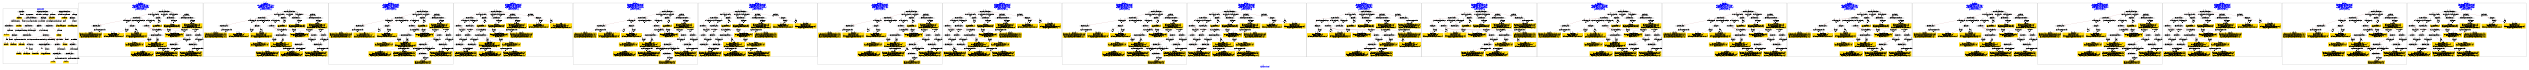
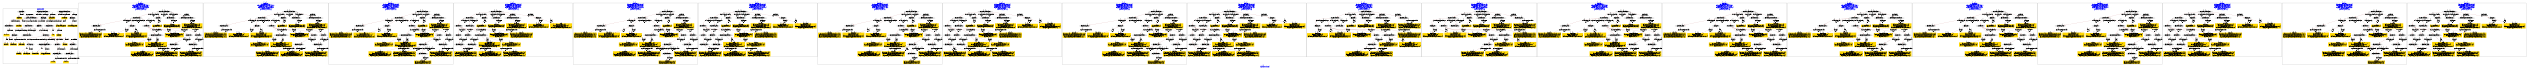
node "title": added
